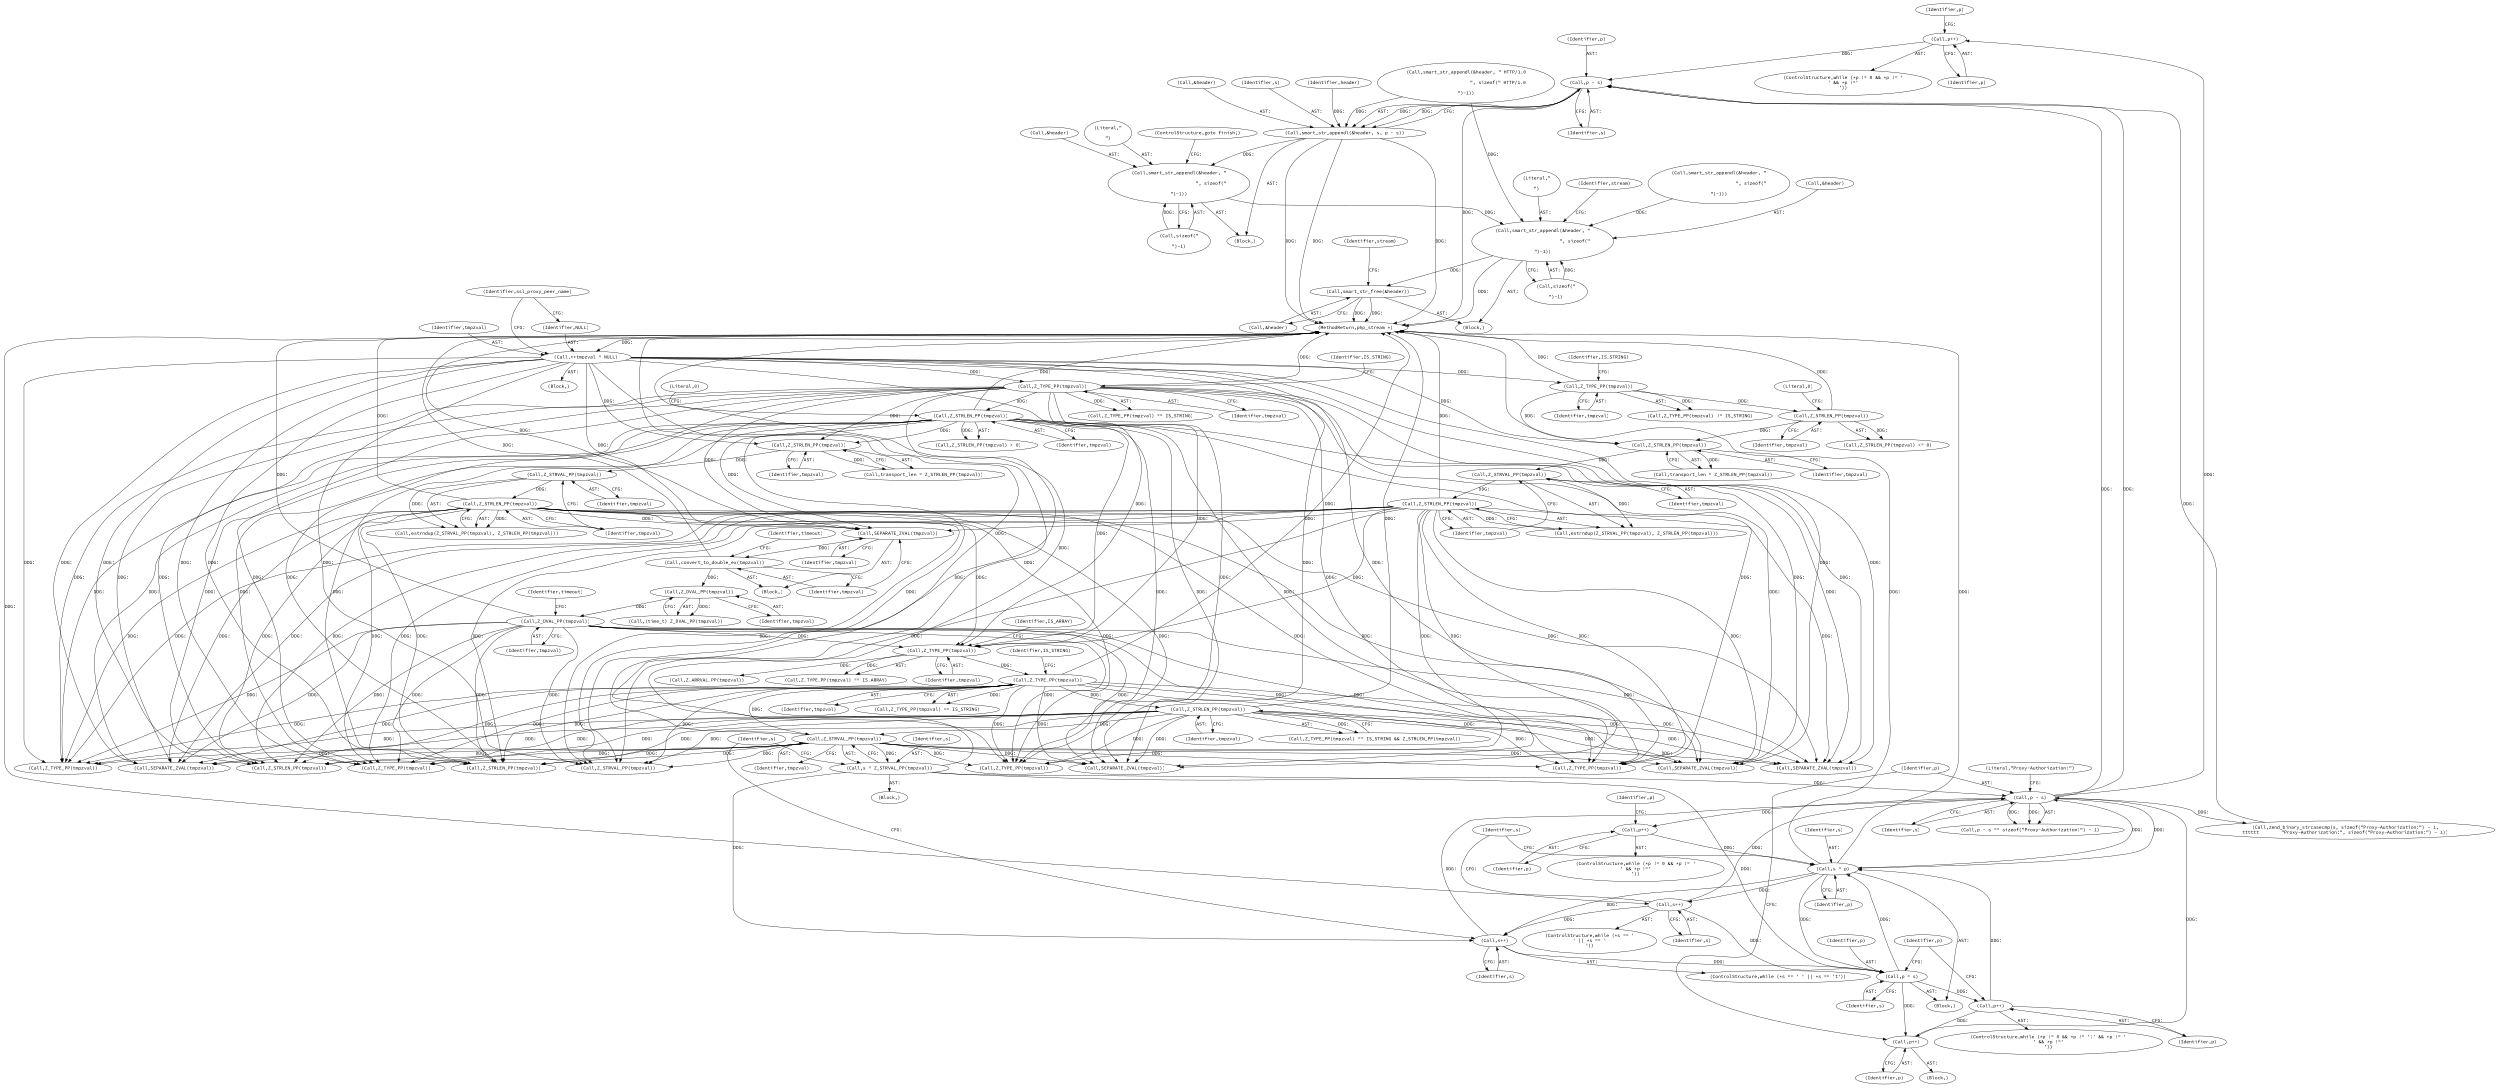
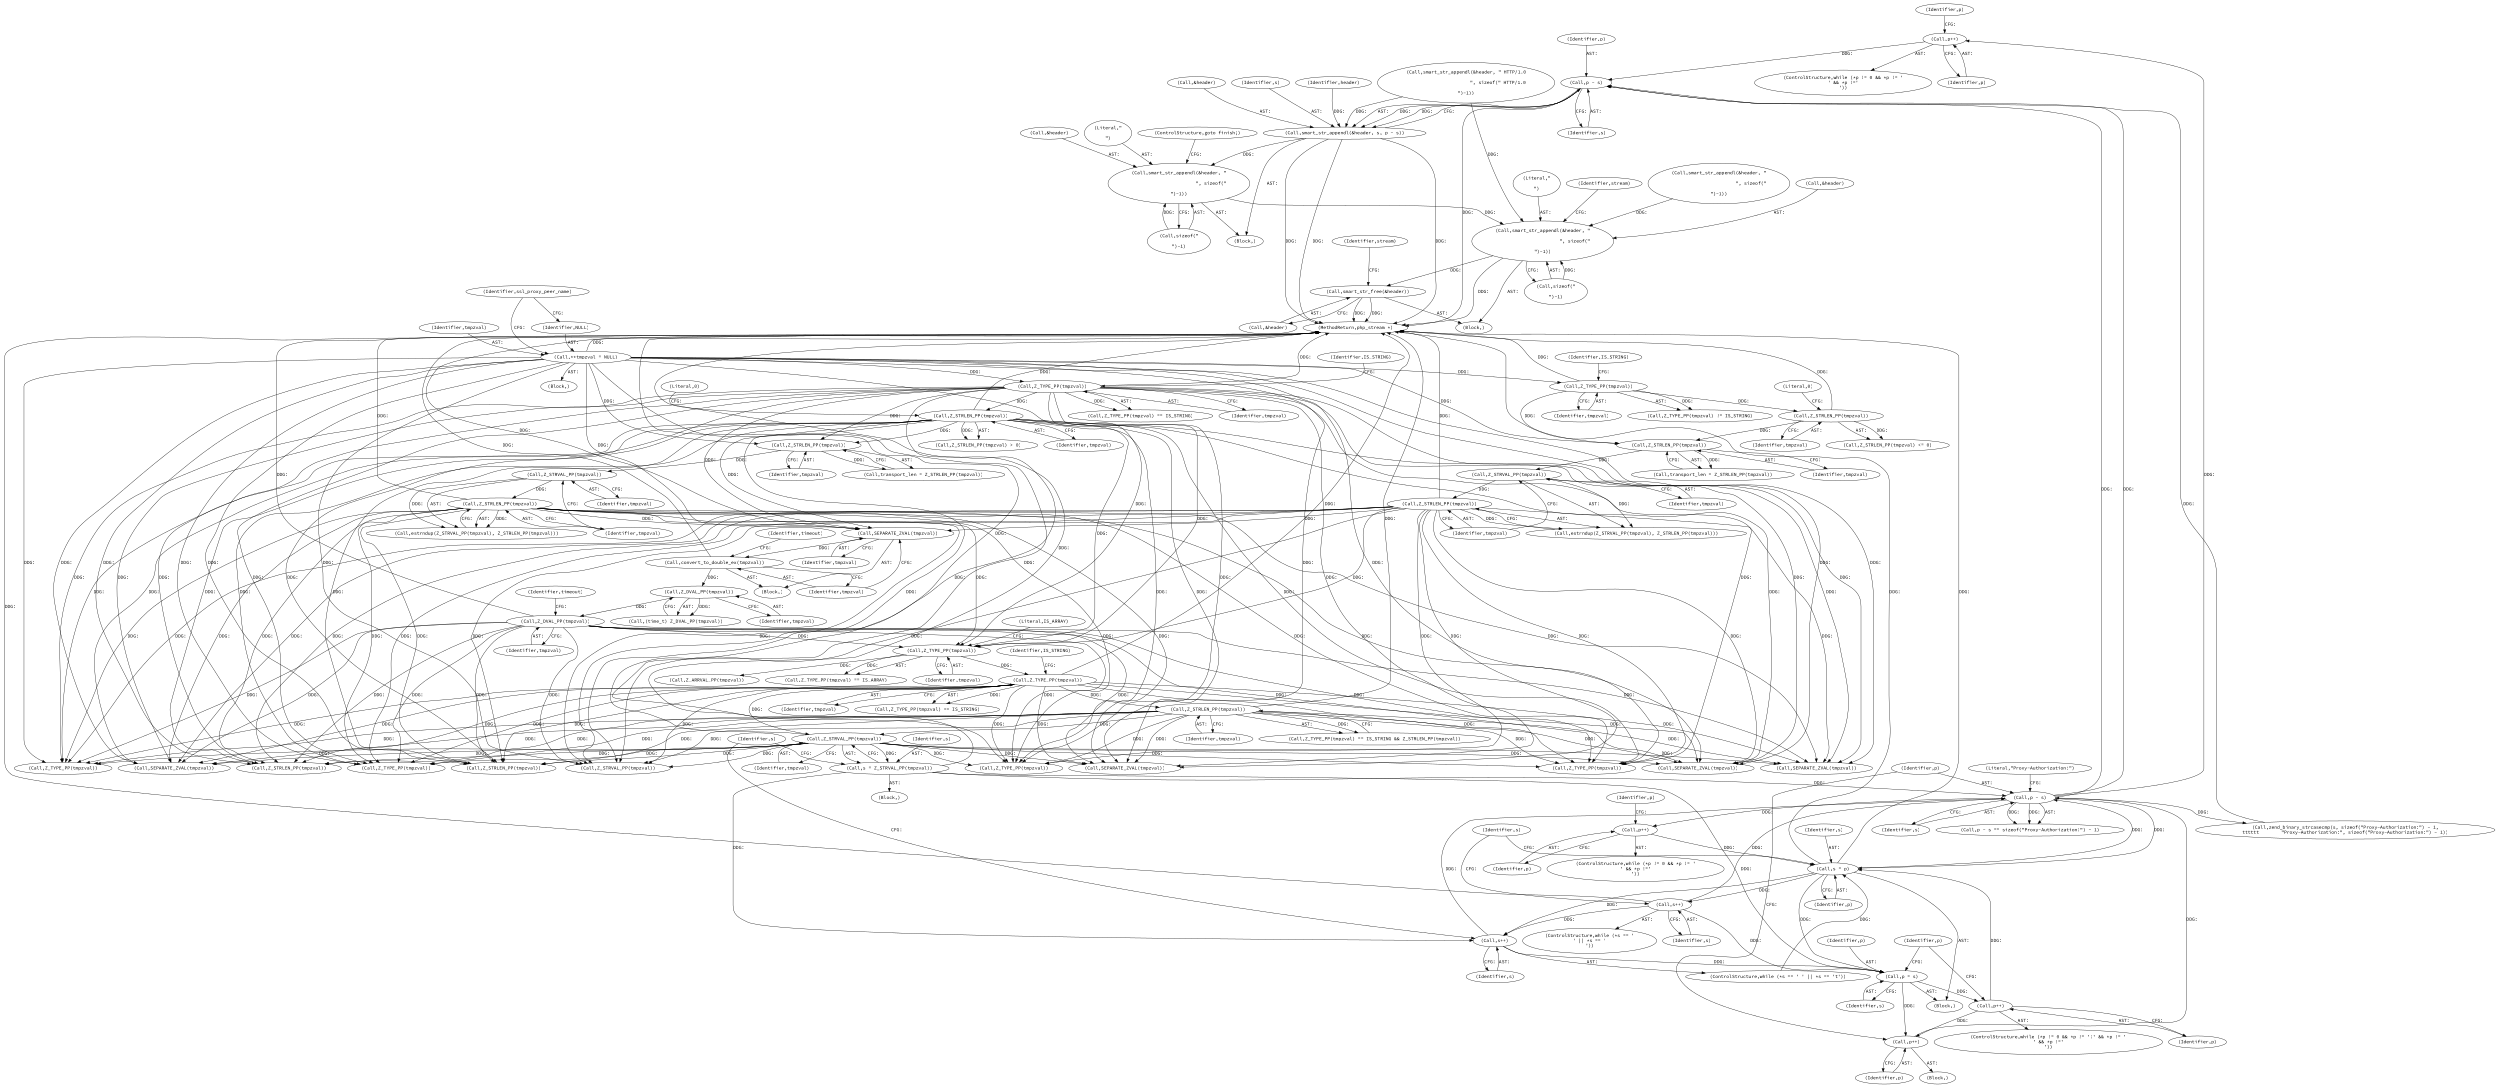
edge "(MethodReturn,php_stream *)" -> "(Call,**tmpzval = NULL)": reversed
node "(Identifier,IS_ARRAY)": label "(Identifier,IS_ARRAY)" -> "(Literal,IS_ARRAY)"
edge "(Call,p = s)" -> "(Call,s = p)": now "(ControlStructure,while (*s == ' ' || *s == 't'))" -> "(Call,s = p)"
